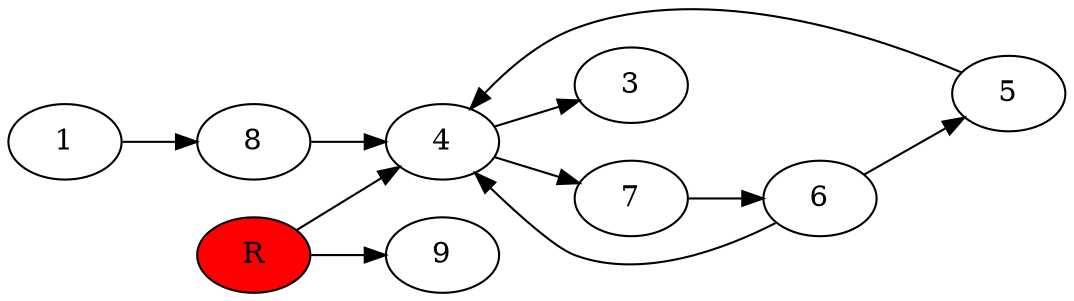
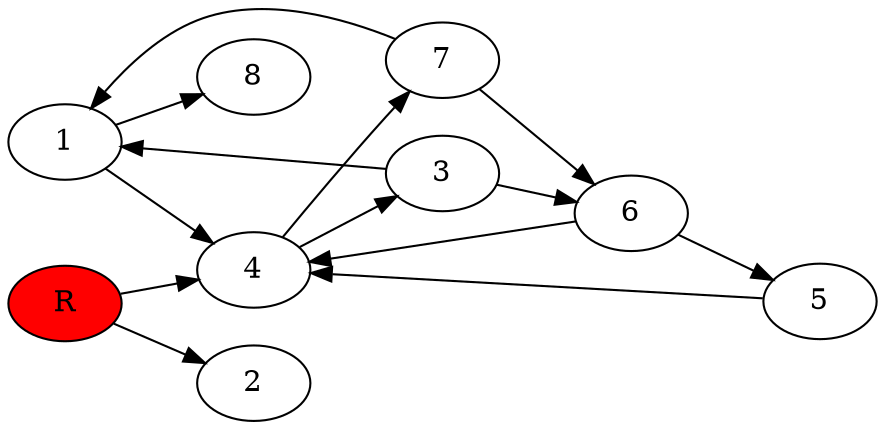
edge "7" -> "1": added
edge "8" -> "4": now "1" -> "4"
edge "3" -> "1": added
edge "3" -> "6": added
node "9": label "9" -> "2"
